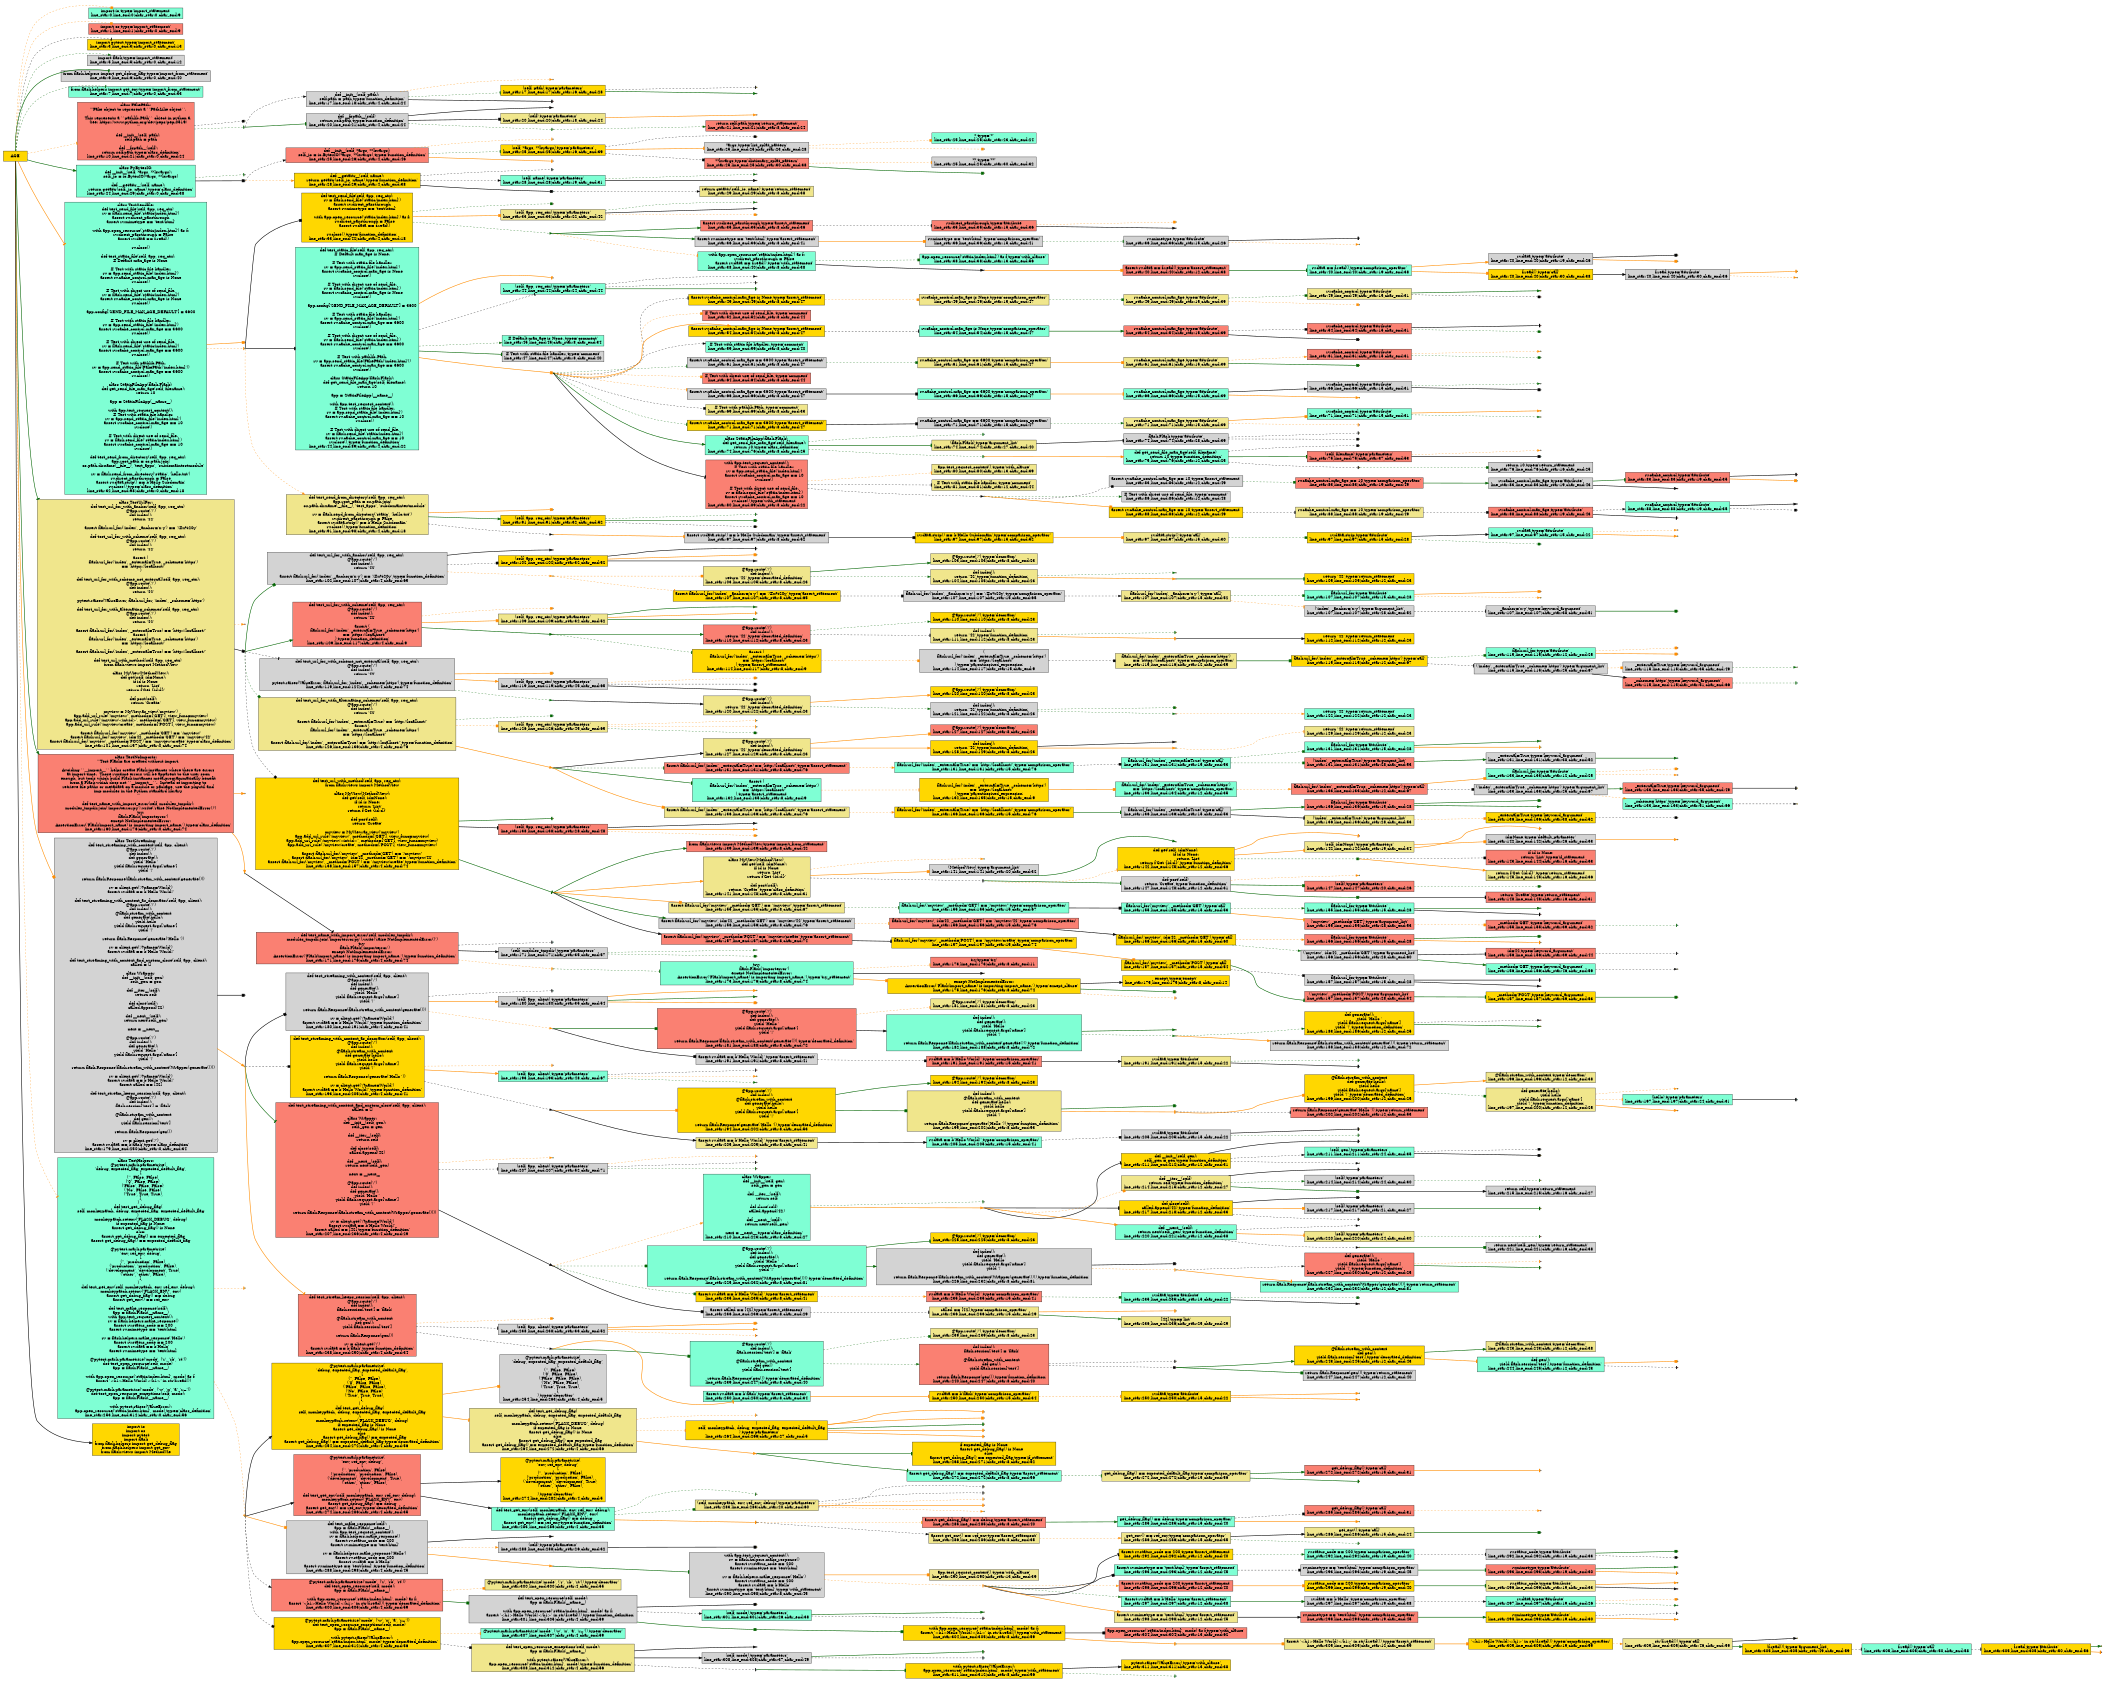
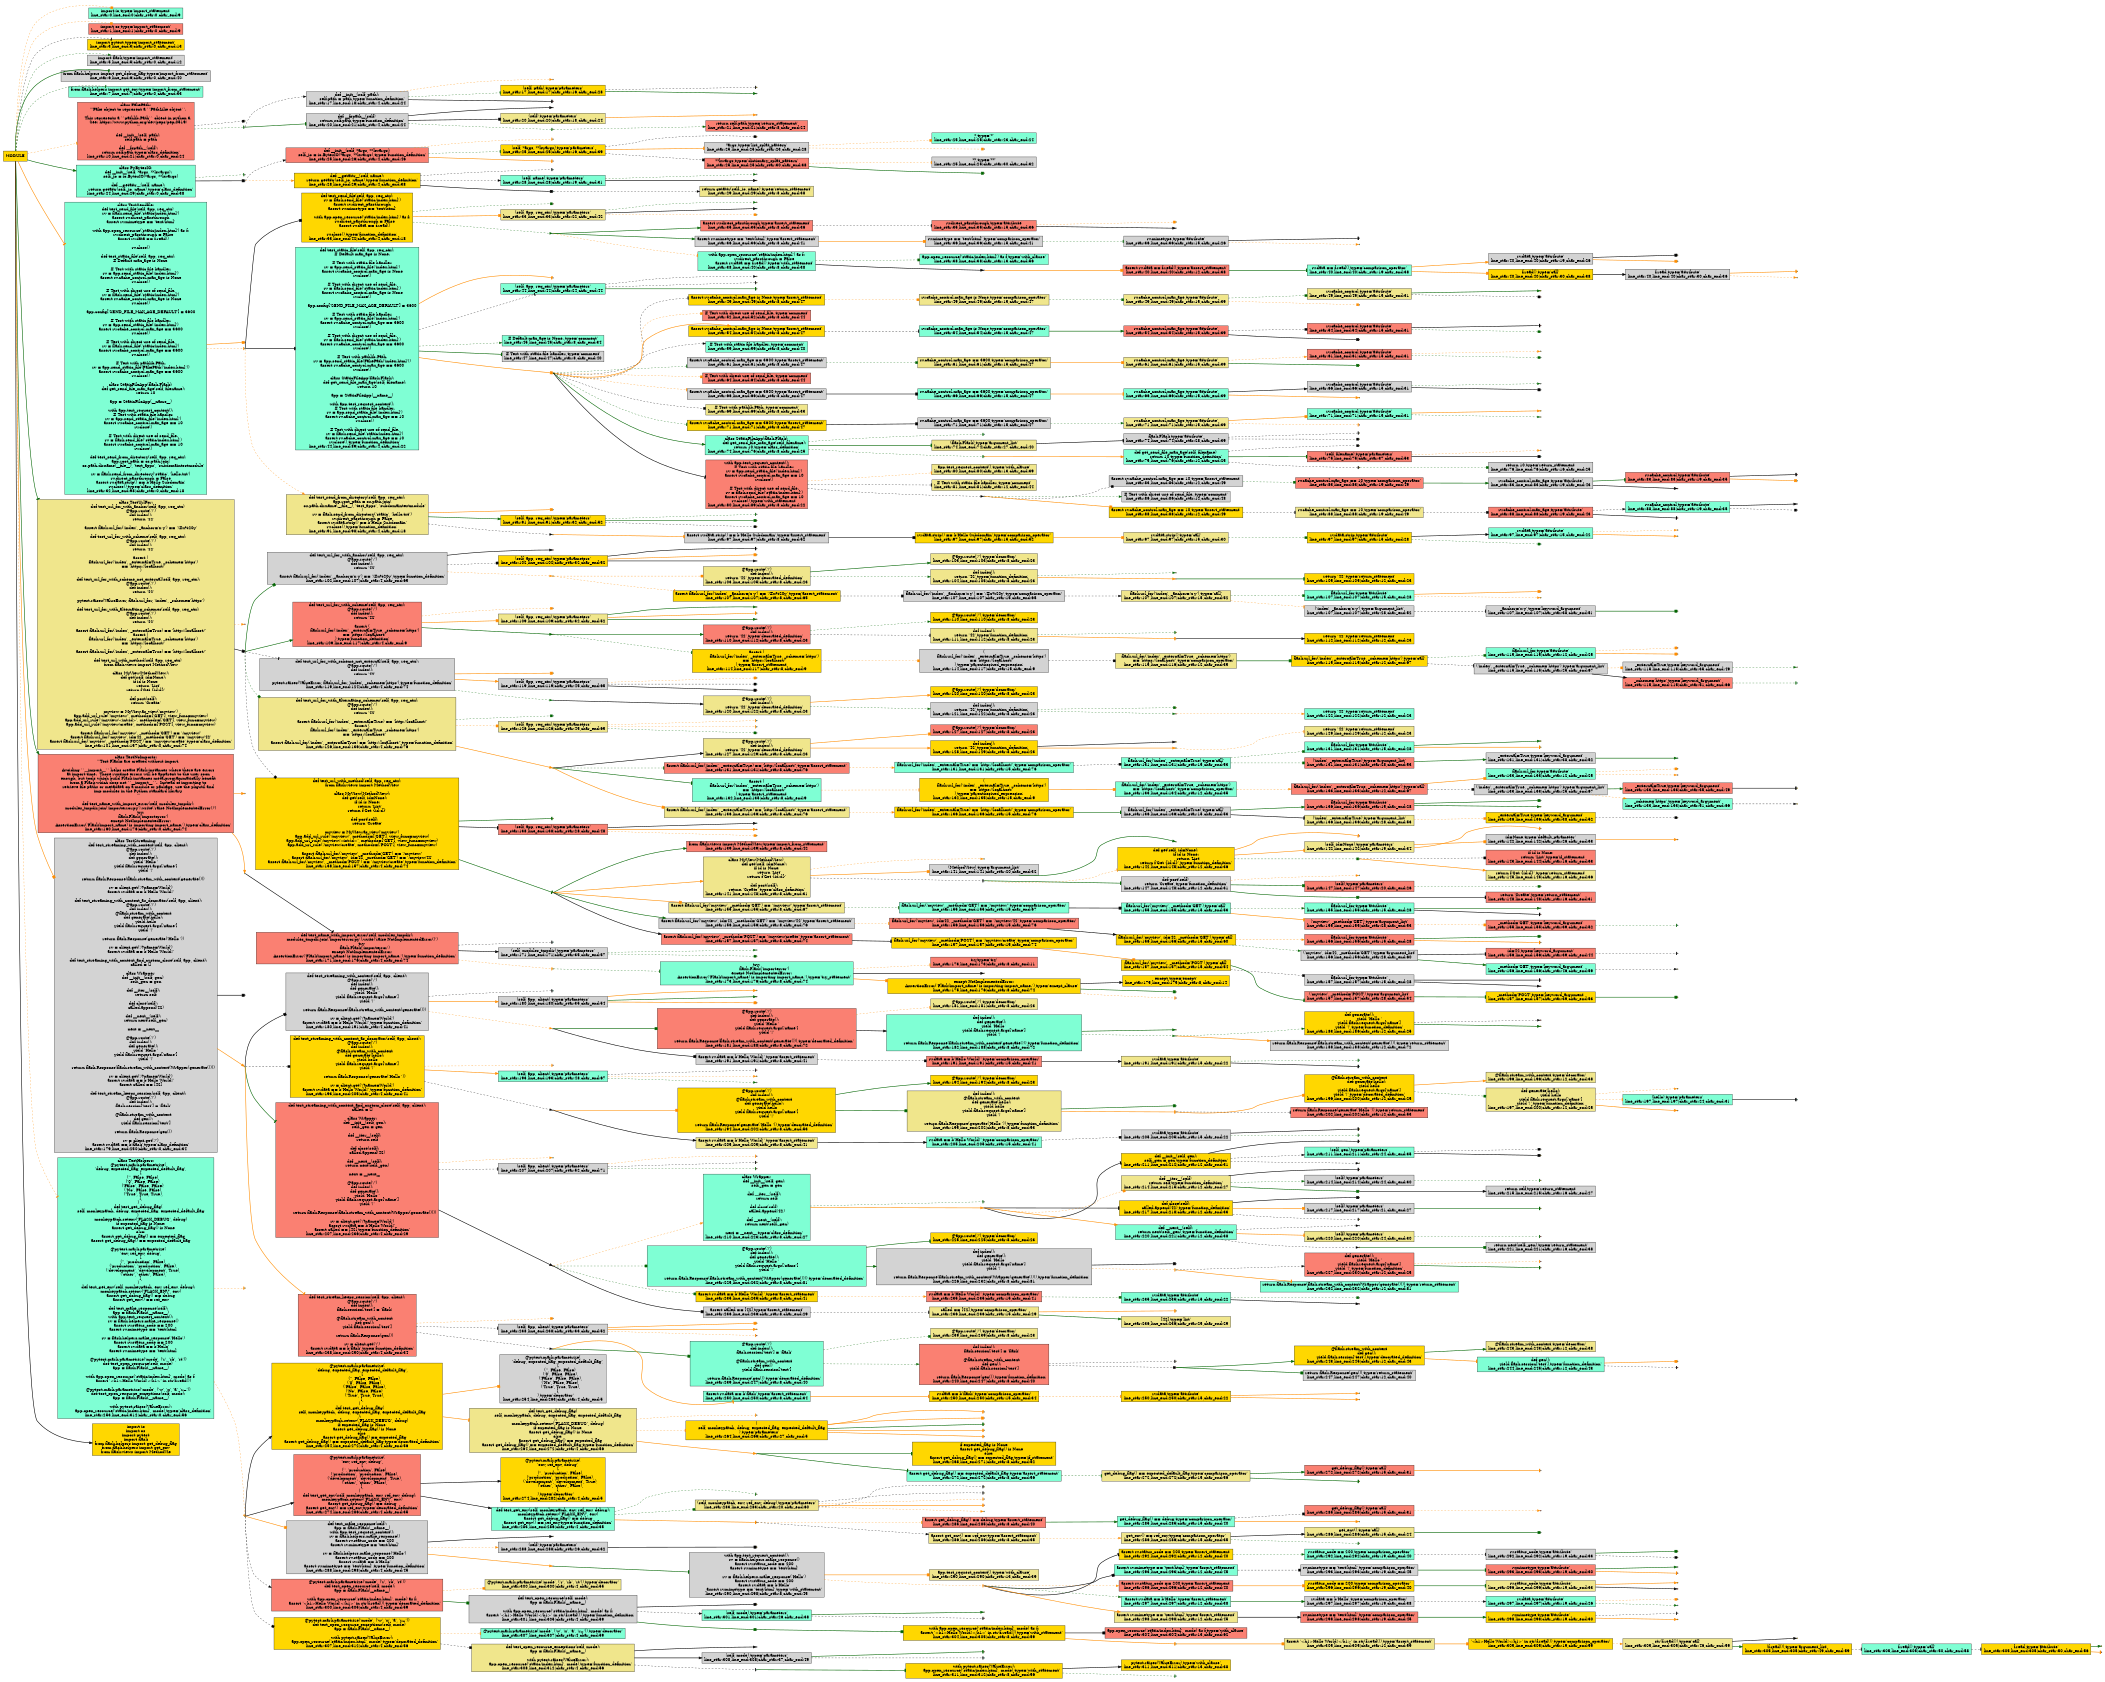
node "AGE": label "AGE" -> "MODULE"
